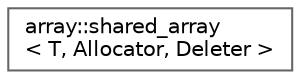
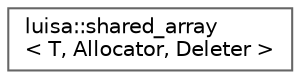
node "array::shared_array < T, Allocator, Deleter >": label "array::shared_array < T, Allocator, Deleter >" -> "luisa::shared_array < T, Allocator, Deleter >"
